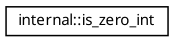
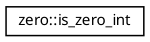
node "internal::is_zero_int": label "internal::is_zero_int" -> "zero::is_zero_int"
